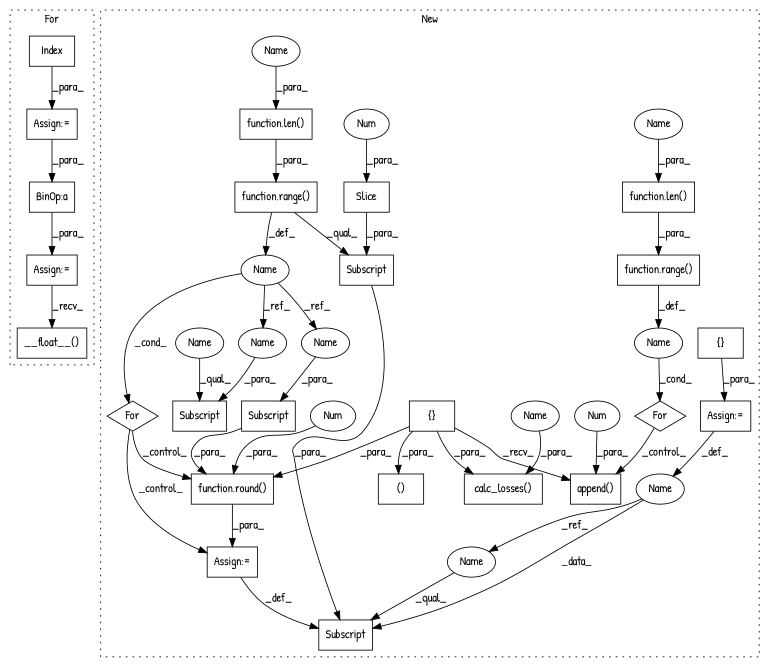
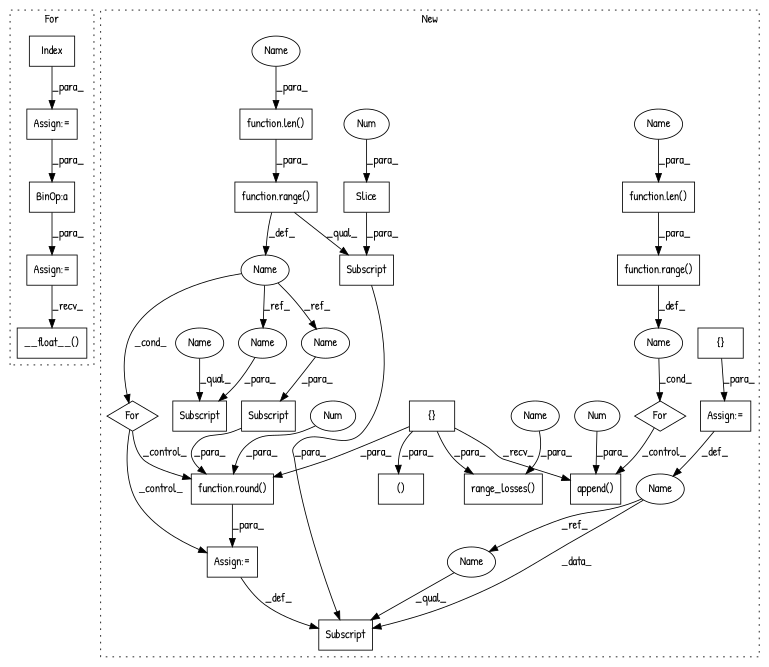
node "calc_losses()": label "calc_losses()" -> "range_losses()"
